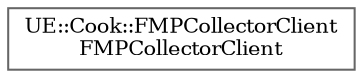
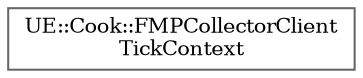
node "UE::Cook::FMPCollectorClient FMPCollectorClient": label "UE::Cook::FMPCollectorClient FMPCollectorClient" -> "UE::Cook::FMPCollectorClient TickContext"
